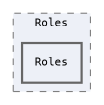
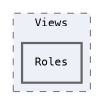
cluster "Roles": label "Roles" -> "Views"
